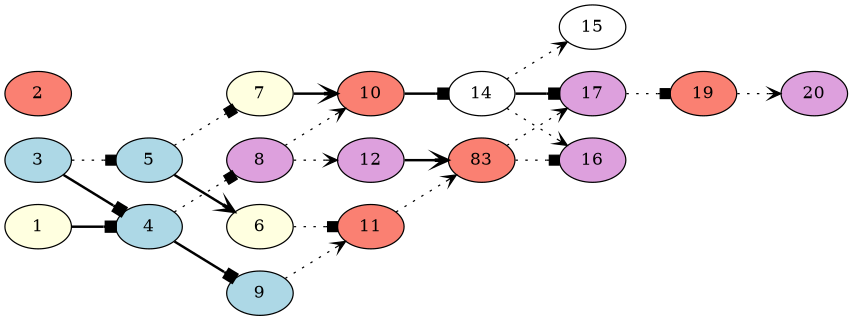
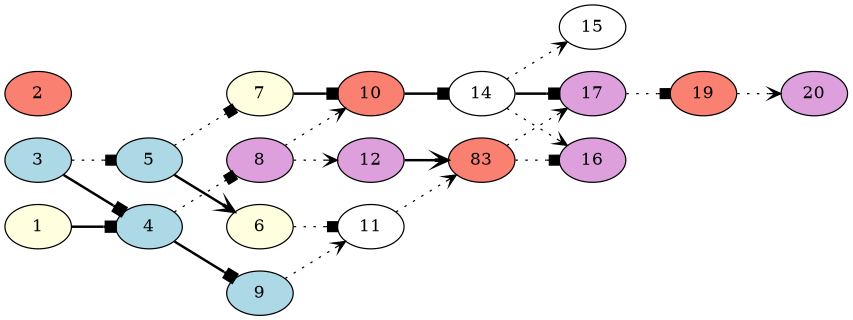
edge "7" -> "10": arrowhead vee -> box
node "11": fillcolor salmon -> white
